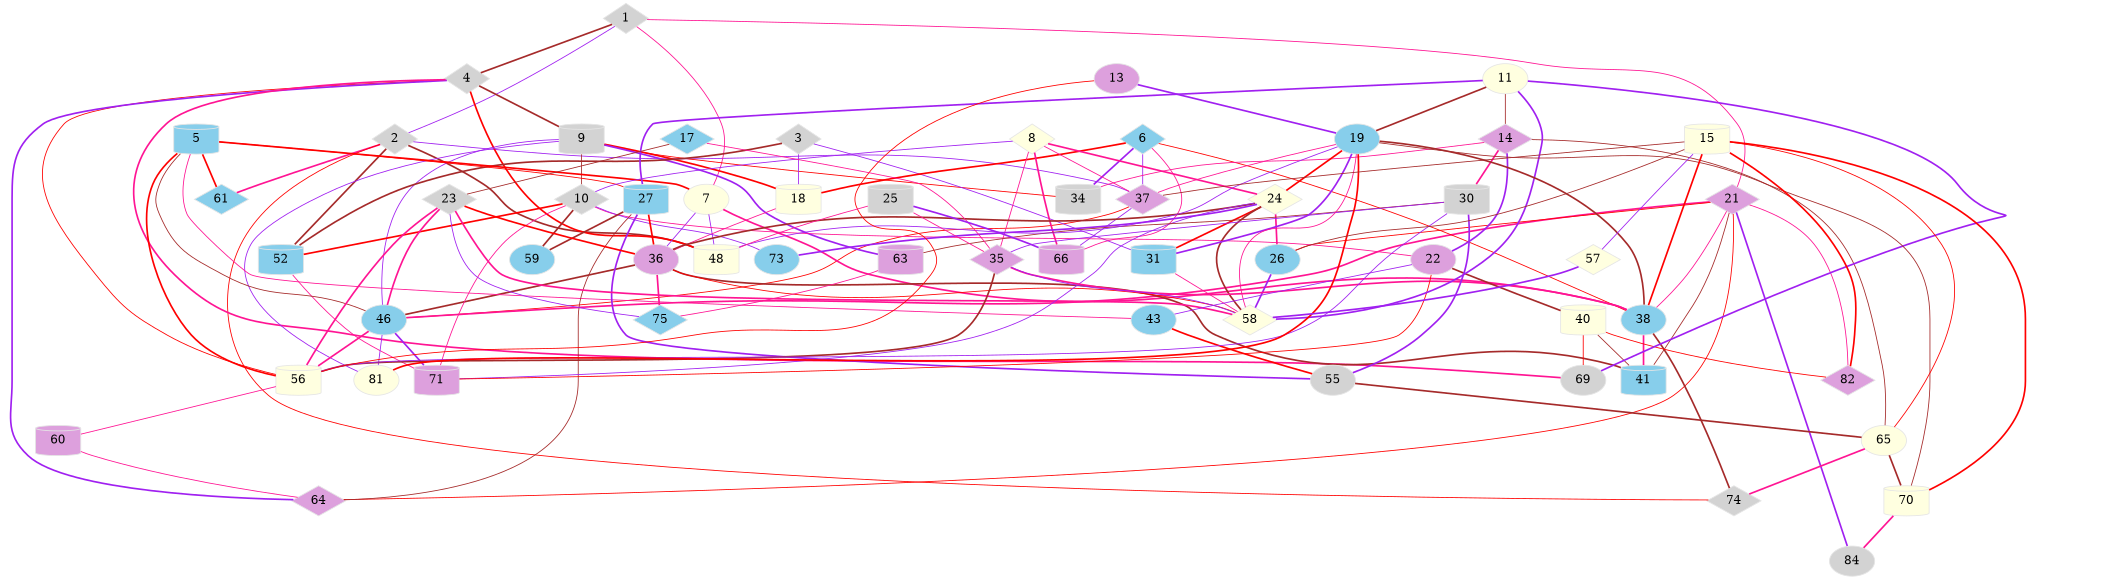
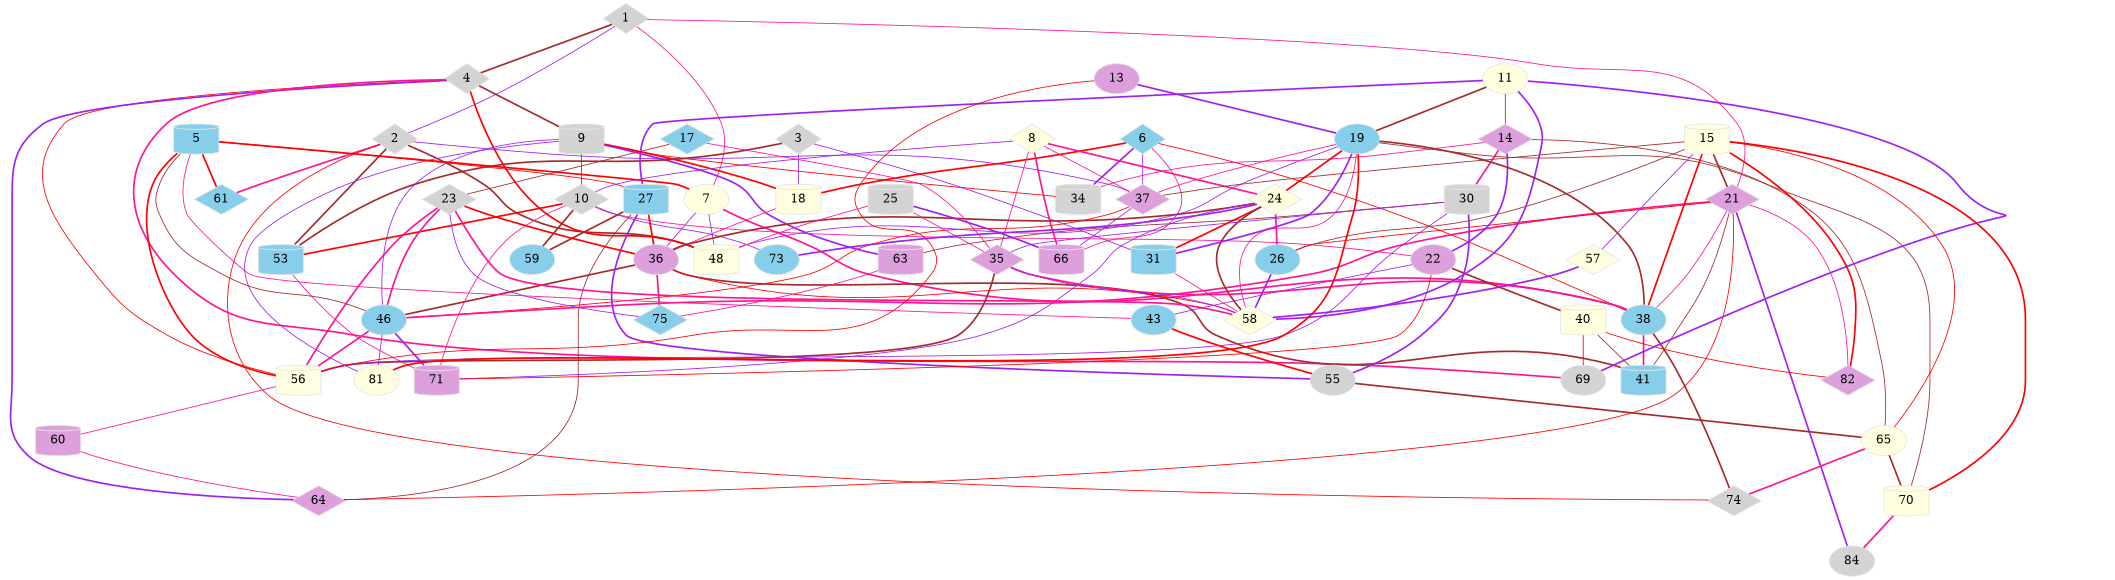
edge "15" -- "21": added
node "52": label "52" -> "53"
